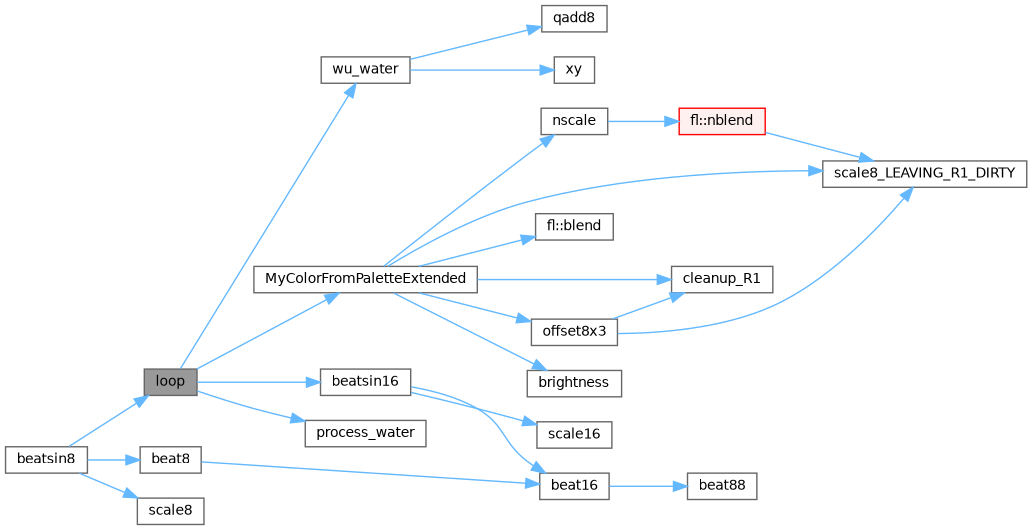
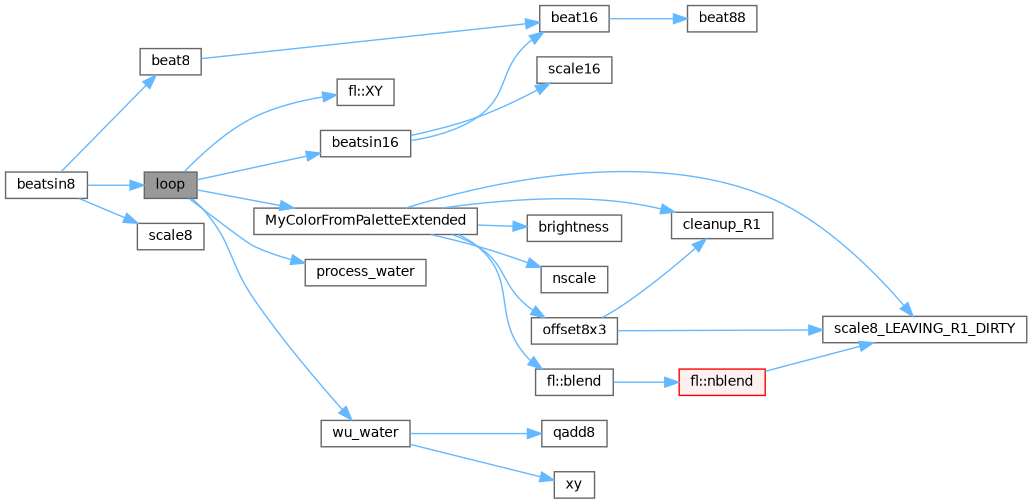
node "fl::XY": added
edge "nscale" -> "fl::nblend": now "fl::blend" -> "fl::nblend"
